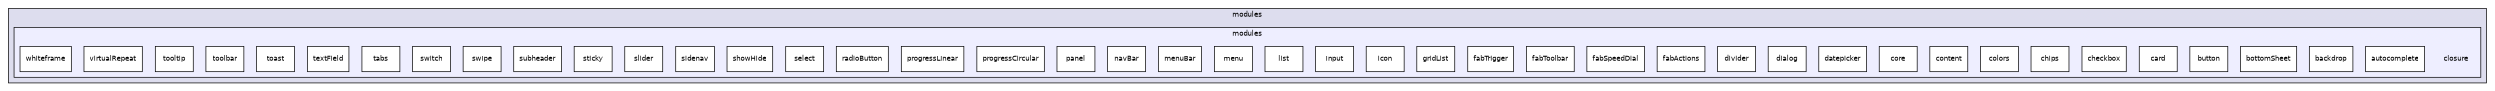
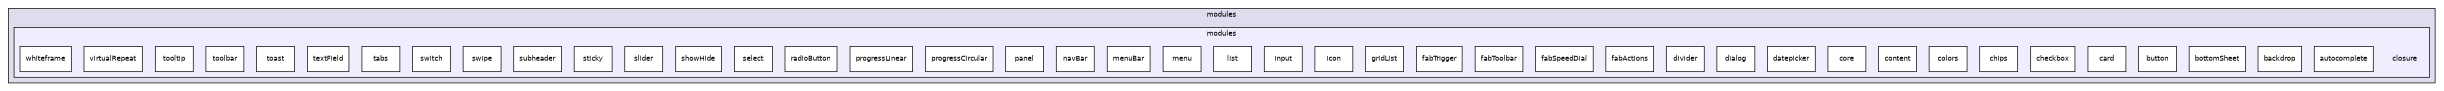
node "sidenav": removed
